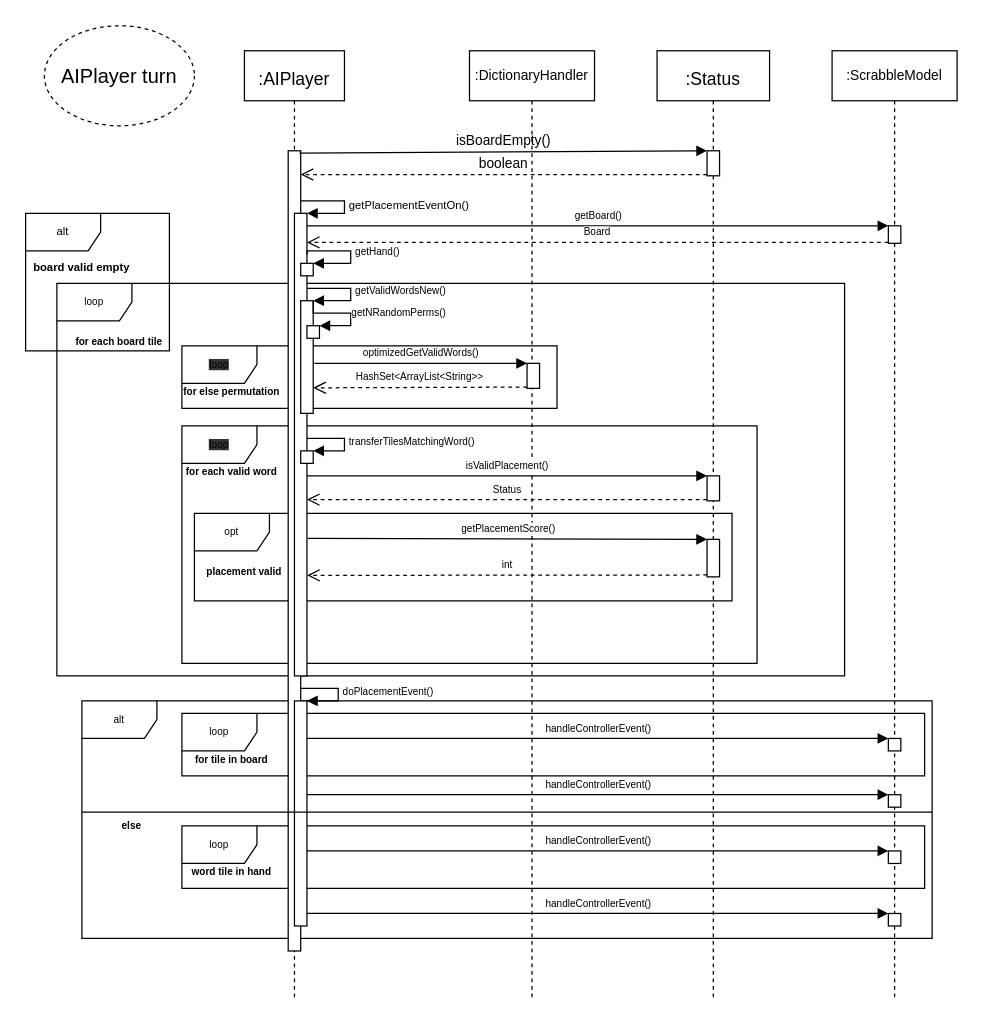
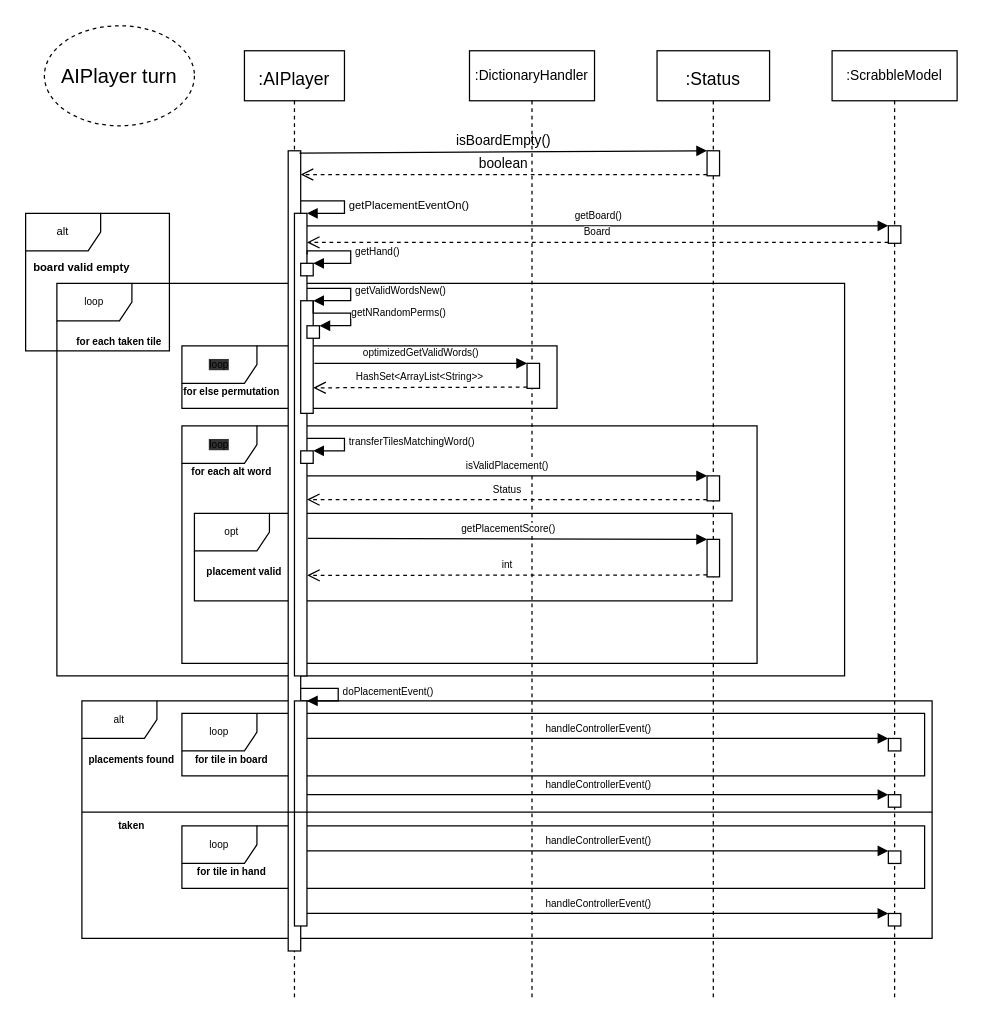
node "for each board tile": label "for each board tile" -> "for each taken tile"
node "for each valid word": label "for each valid word" -> "for each alt word"
node "placements found": added
node "else": label "else" -> "taken"
node "word tile in hand": label "word tile in hand" -> "for tile in hand"
